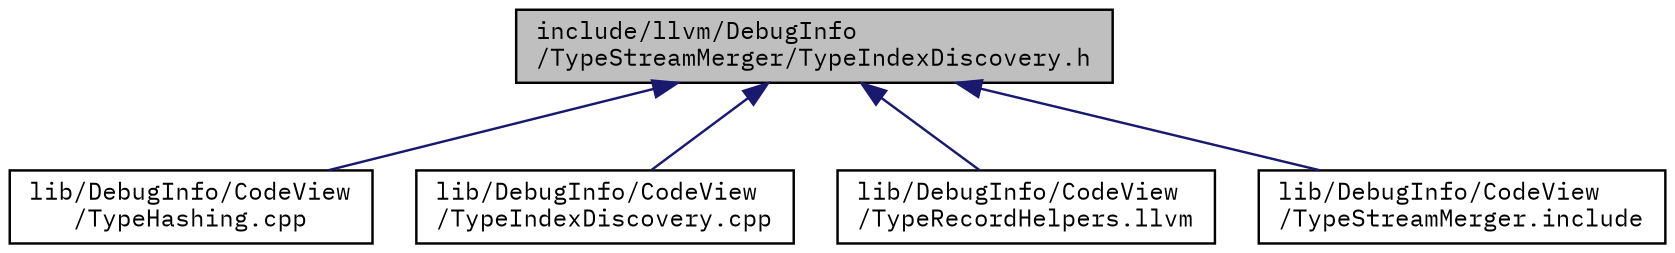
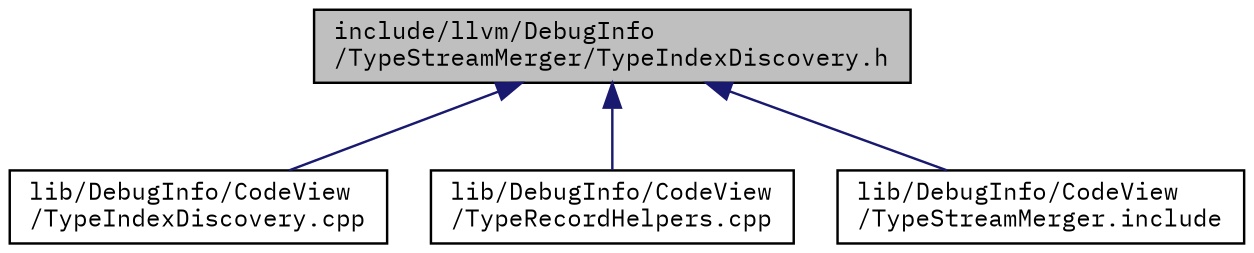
node "lib/DebugInfo/CodeView /TypeHashing.cpp": removed
node "lib/DebugInfo/CodeView /TypeRecordHelpers.llvm": label "lib/DebugInfo/CodeView /TypeRecordHelpers.llvm" -> "lib/DebugInfo/CodeView /TypeRecordHelpers.cpp"
